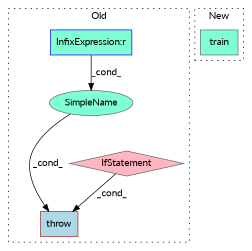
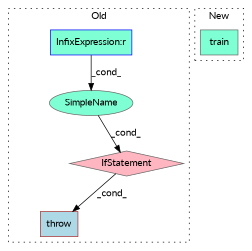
edge "SimpleName" -> "throw": now "SimpleName" -> "IfStatement"
